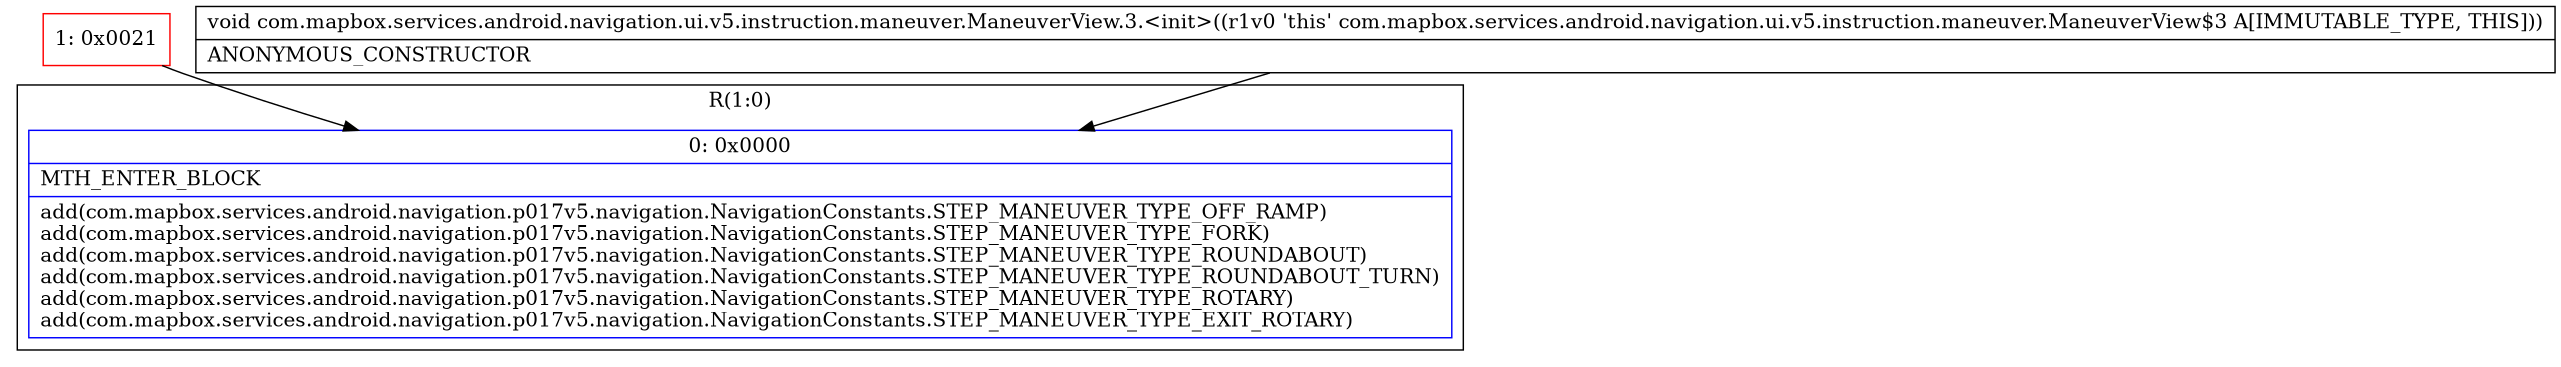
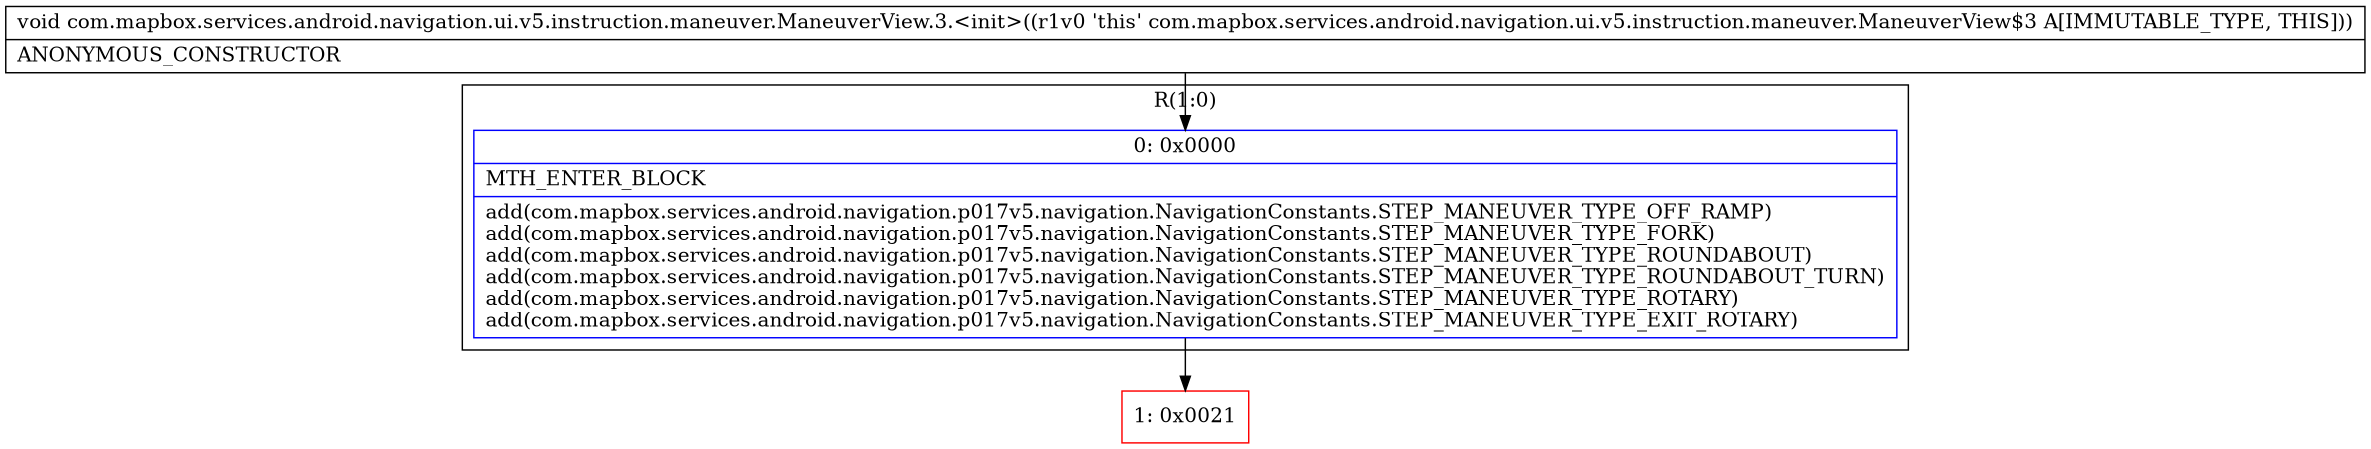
edge "1: 0x0021" -> "0: 0x0000": reversed
